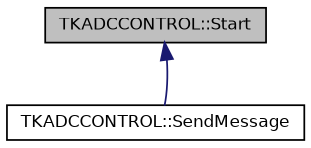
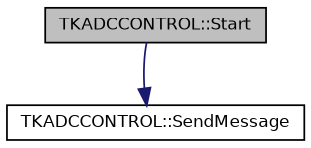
edge "TKADCCONTROL::SendMessage" -> "TKADCCONTROL::Start": reversed
